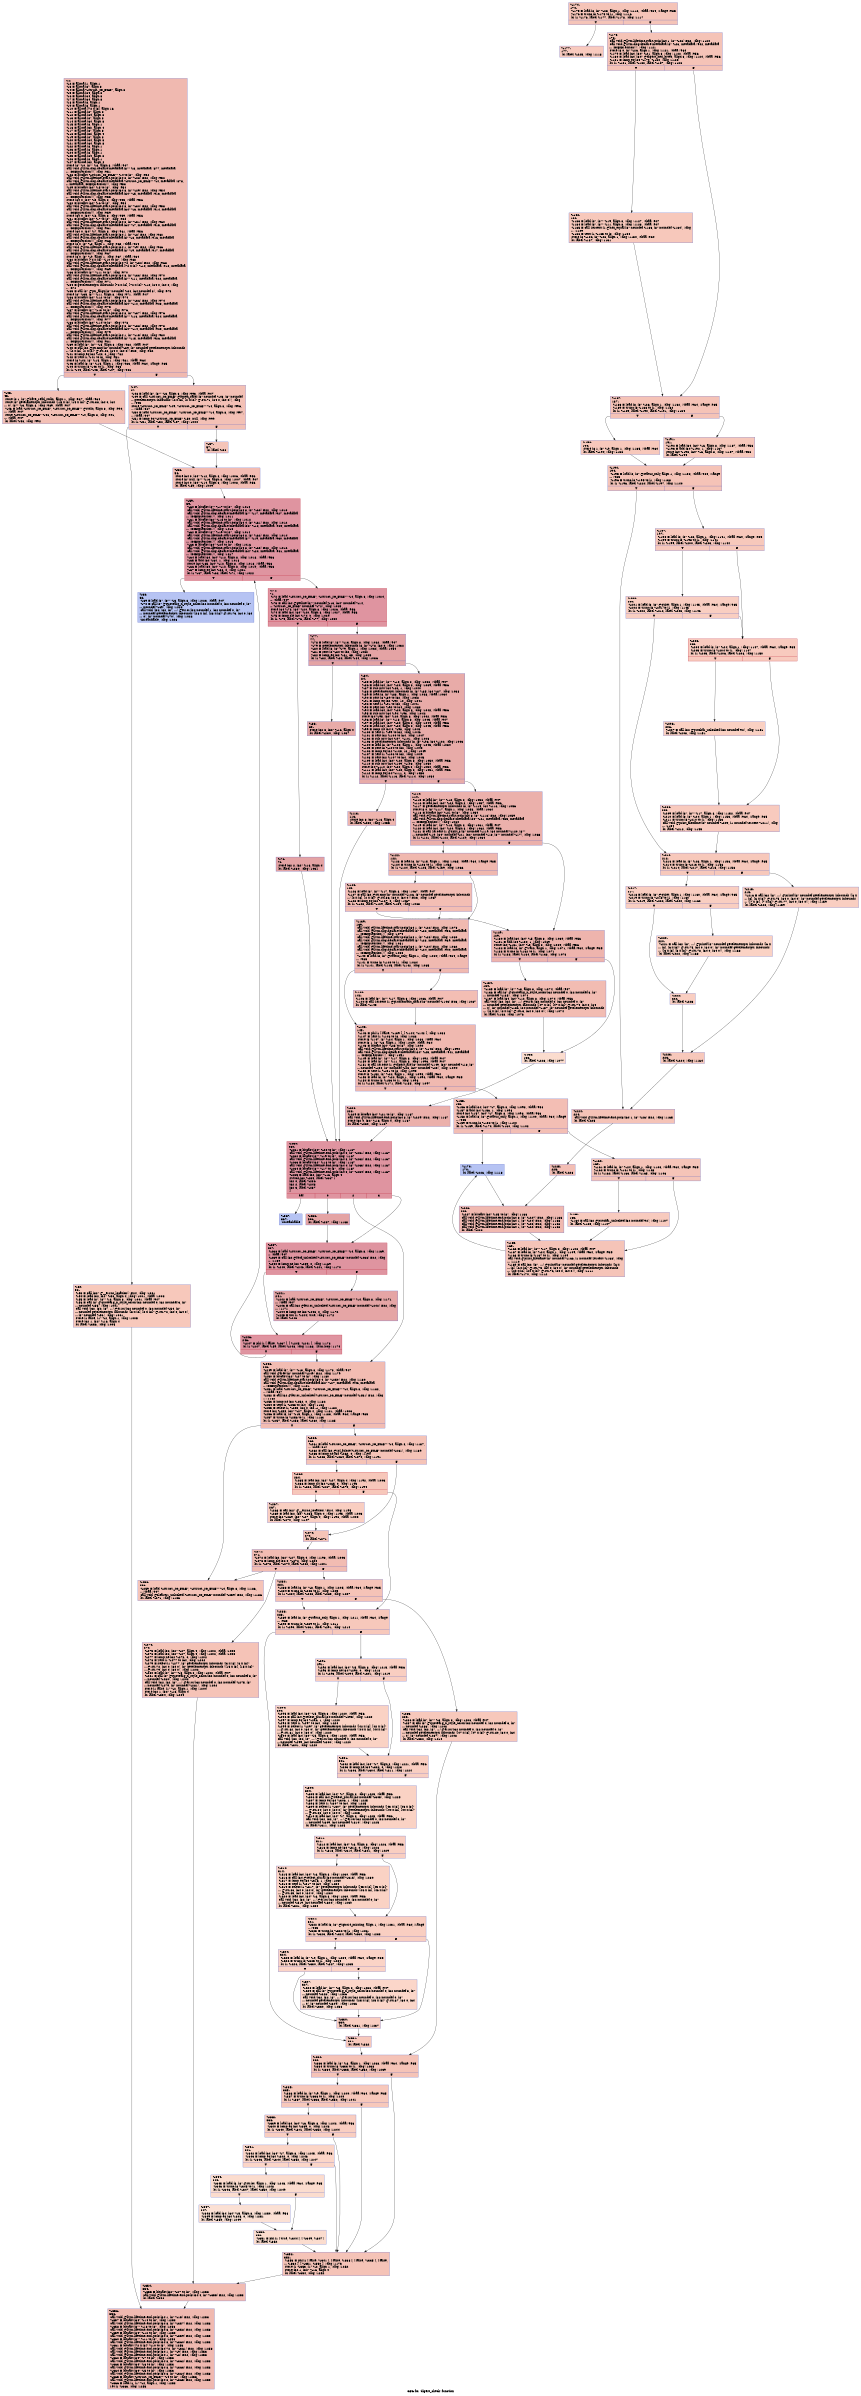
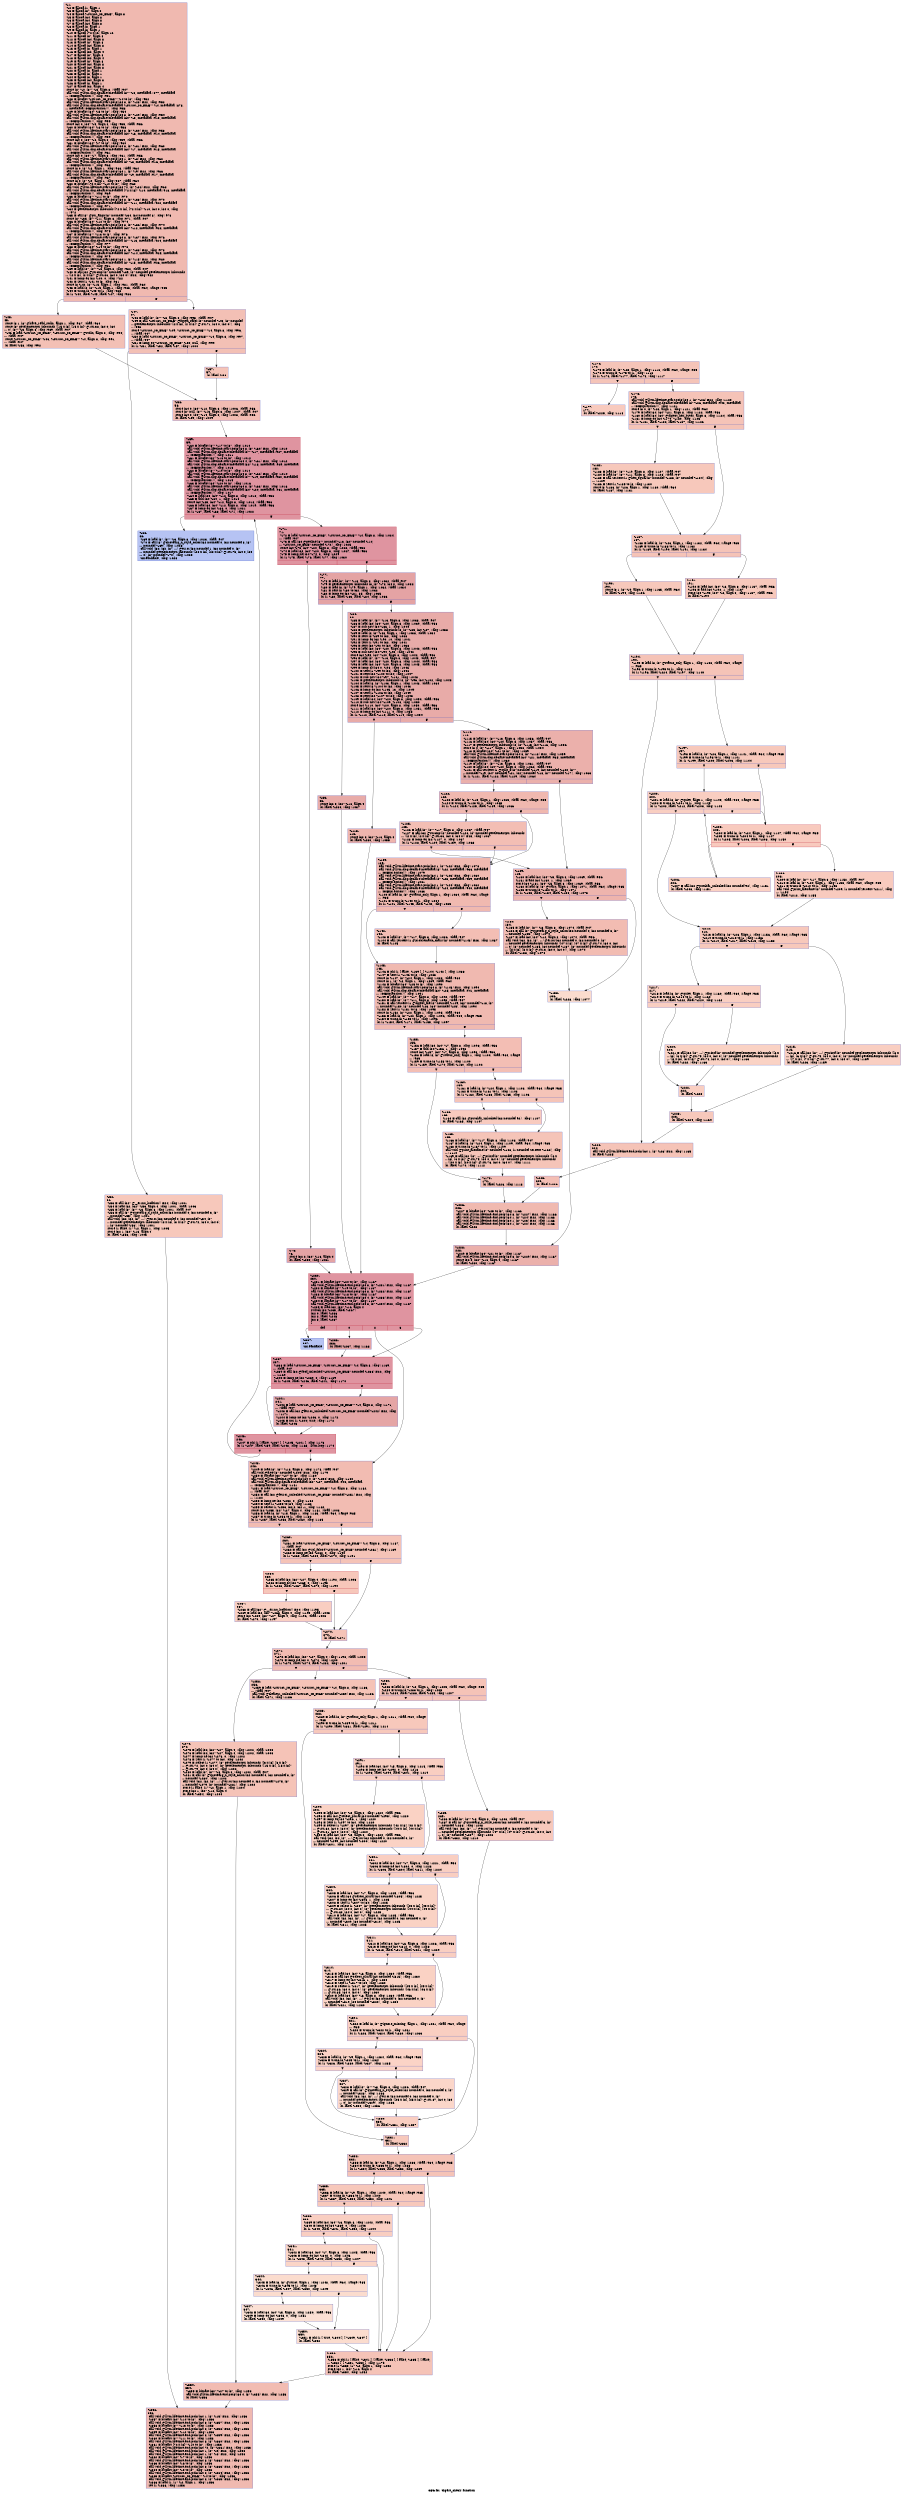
edge "%206:" -> "%208:": now "%206:" -> "%200:"
node "%170:": fillcolor #5977e370 -> #e36c5570
edge "%226:" -> "%165:": now "%226:" -> "%228:"
edge "%248:" -> "%258:": removed
edge "%264:" -> "%288:": now "%264:" -> "%270:"
edge "%301:" -> "%311:": added
